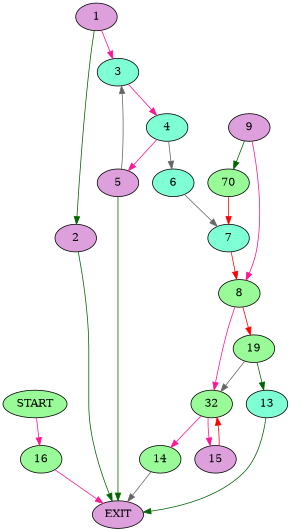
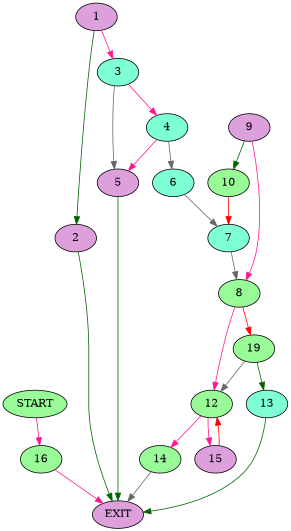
edge "5" -> "3": reversed
node "70": label "70" -> "10"
edge "7" -> "8": color red -> gray40
node "32": label "32" -> "12"
